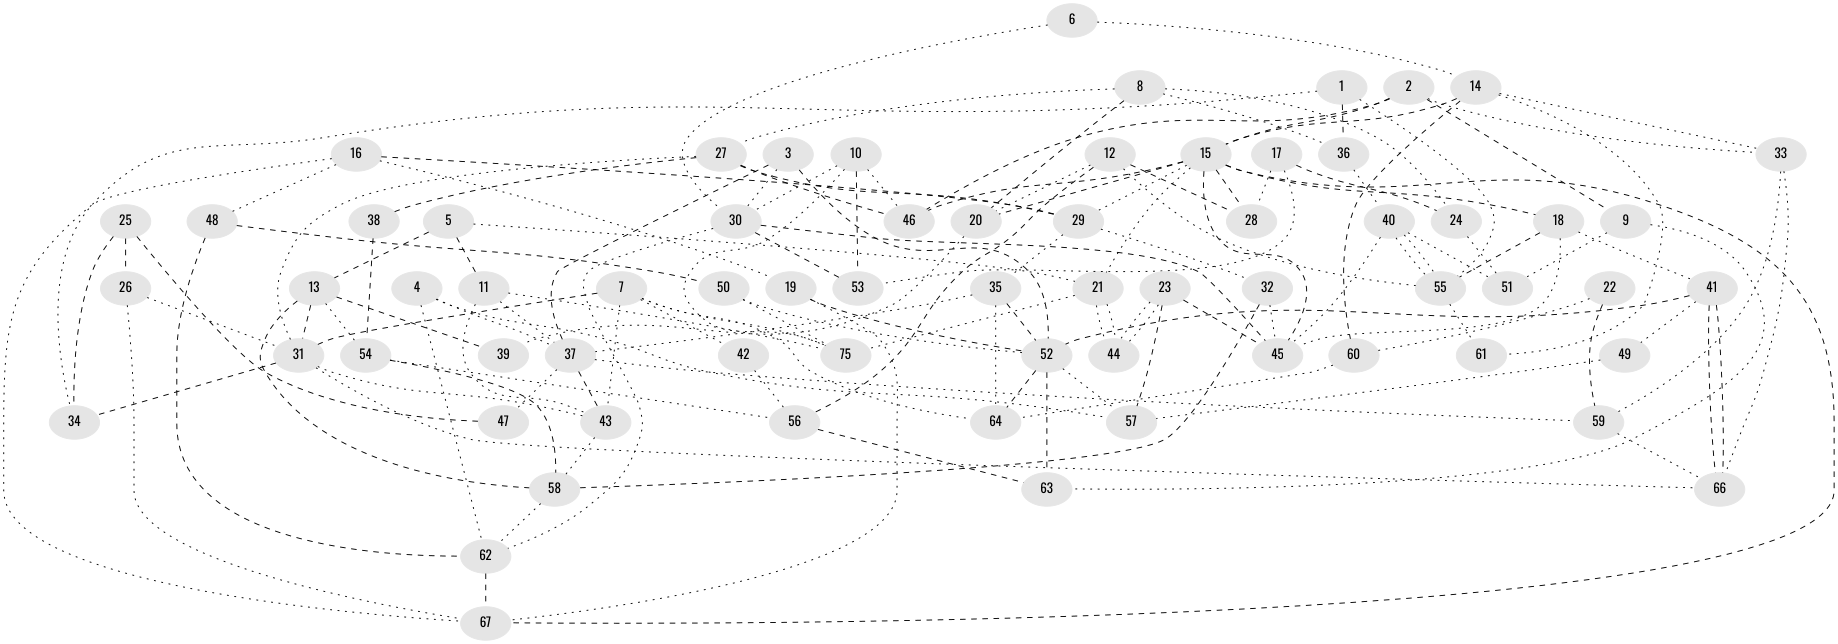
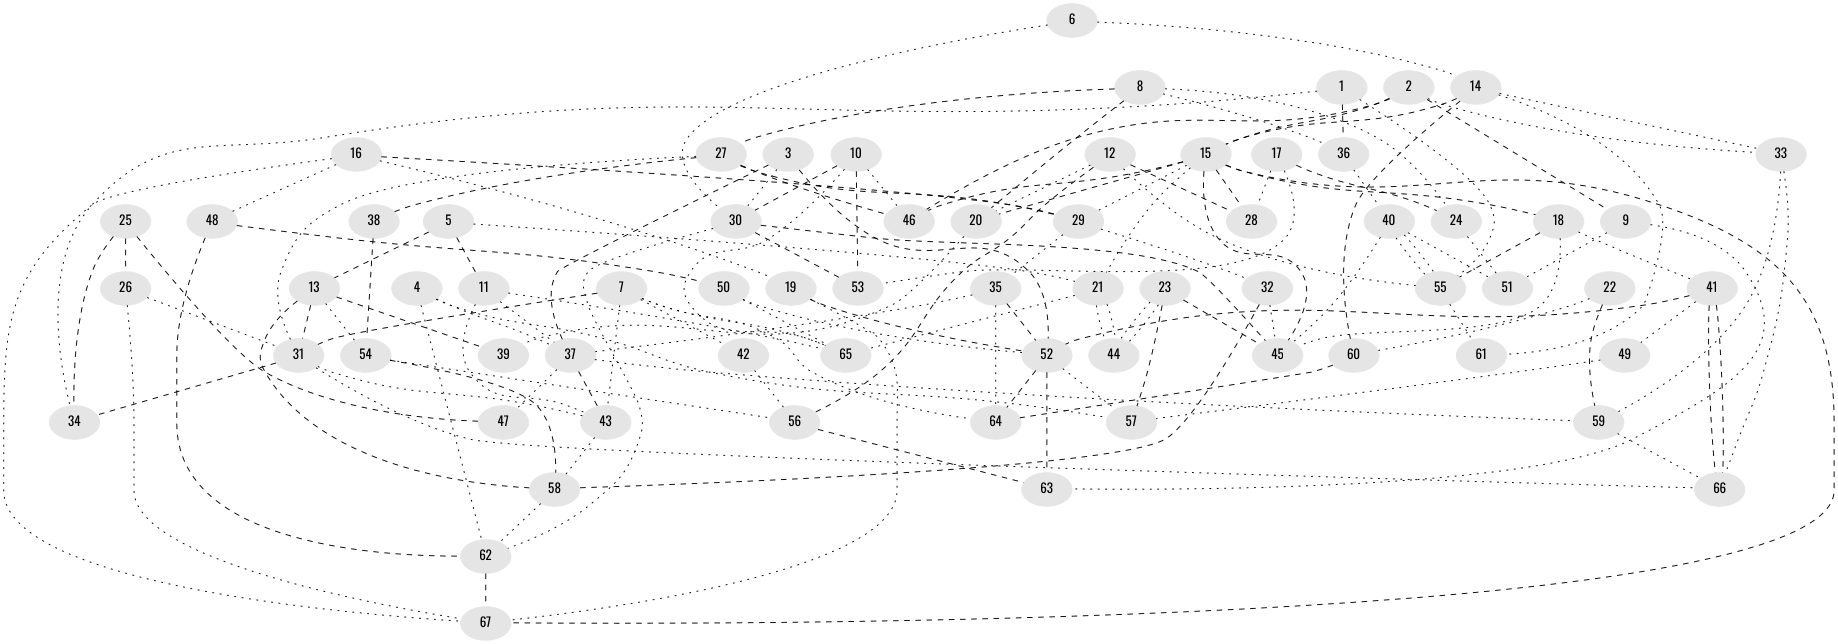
edge "8" -- "27": style dotted -> dashed
edge "10" -- "30": style dotted -> dashed
node "75": label "75" -> "65"
edge "60" -- "64": style dotted -> dashed
